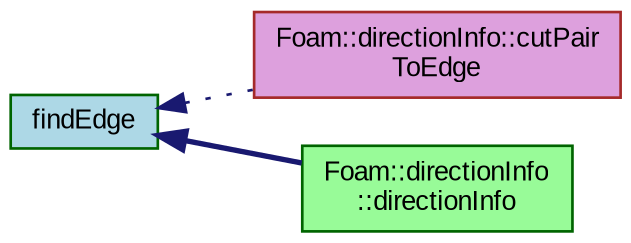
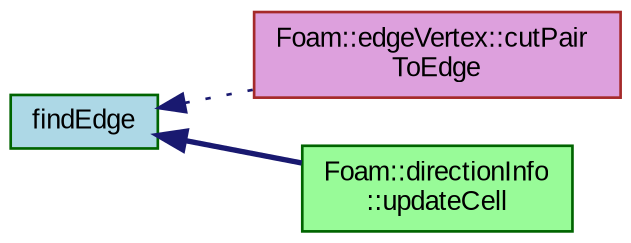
node "Foam::directionInfo::cutPair ToEdge": label "Foam::directionInfo::cutPair ToEdge" -> "Foam::edgeVertex::cutPair ToEdge"
node "Foam::directionInfo ::directionInfo": label "Foam::directionInfo ::directionInfo" -> "Foam::directionInfo ::updateCell"
